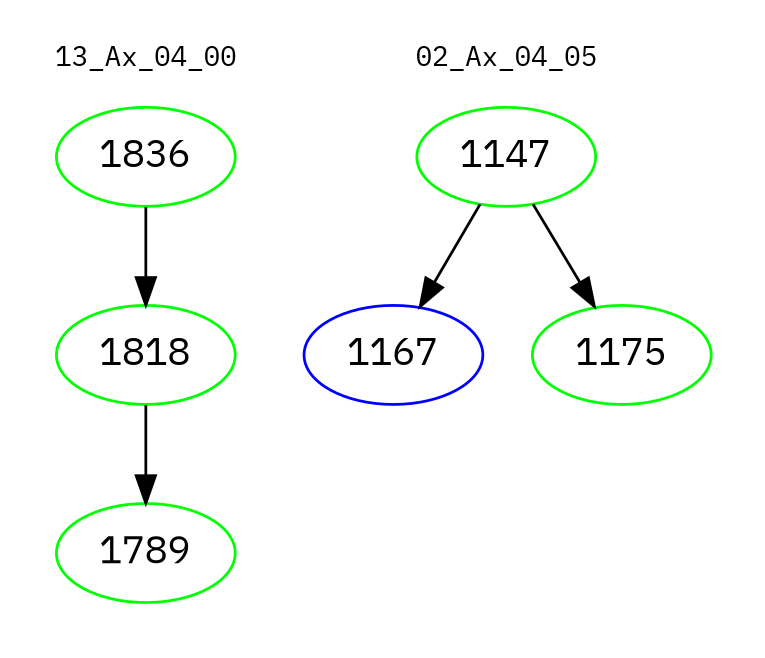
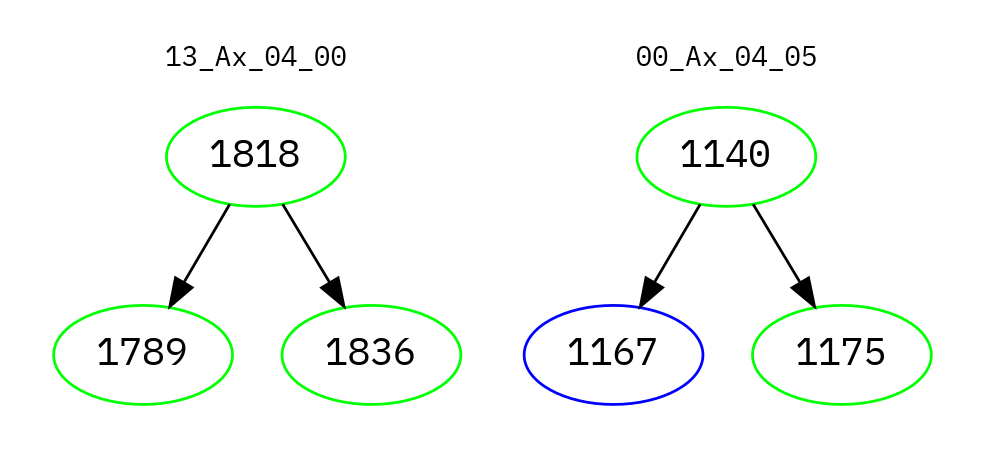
cluster "02_Ax_04_05": label "02_Ax_04_05" -> "00_Ax_04_05"
node "1147": label "1147" -> "1140"
edge "1836" -> "1818": reversed
